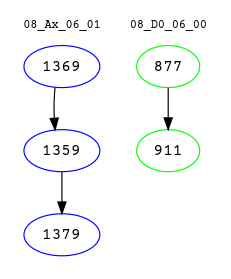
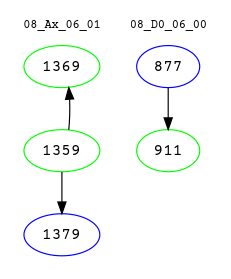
node "1369": color blue -> green
node "877": color green -> blue
edge "1369" -> "1359": reversed
node "1359": color blue -> green
